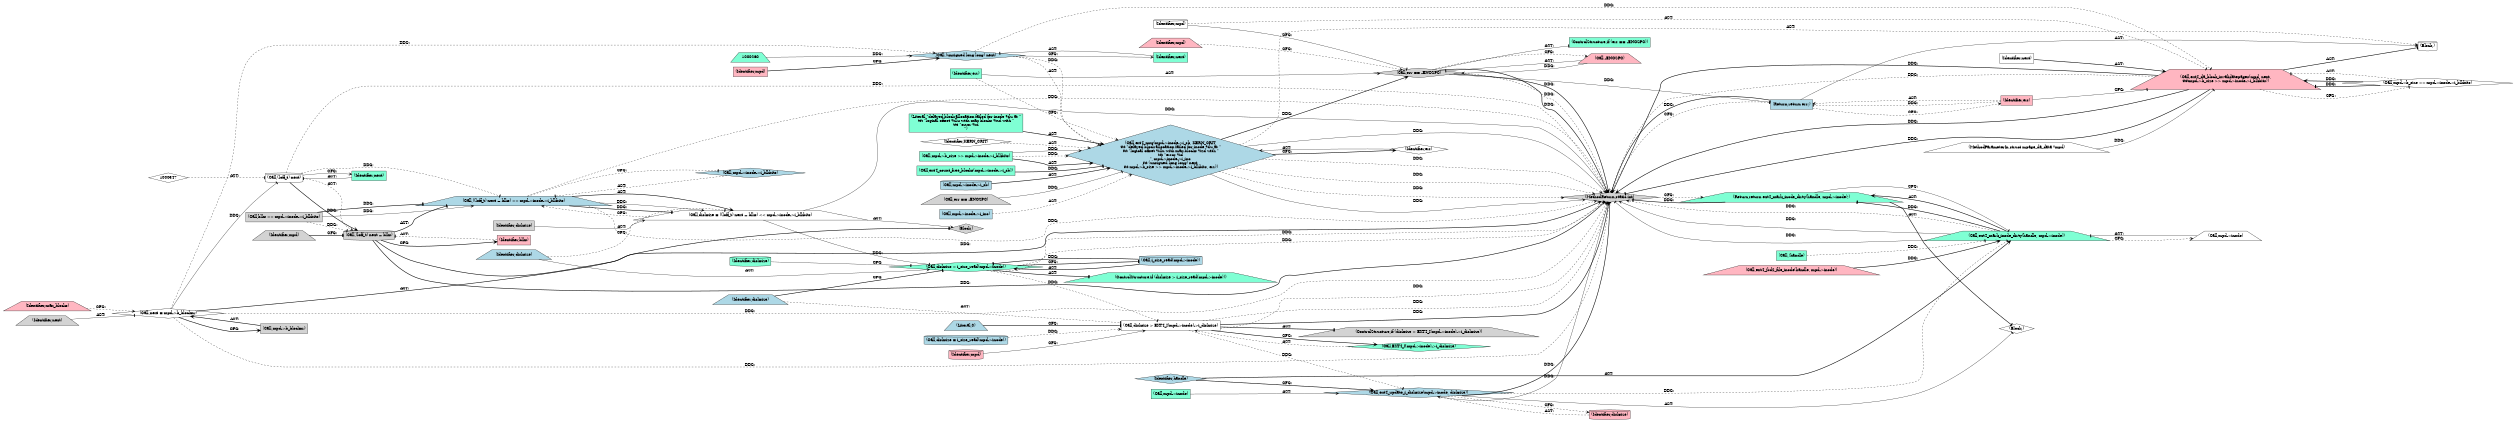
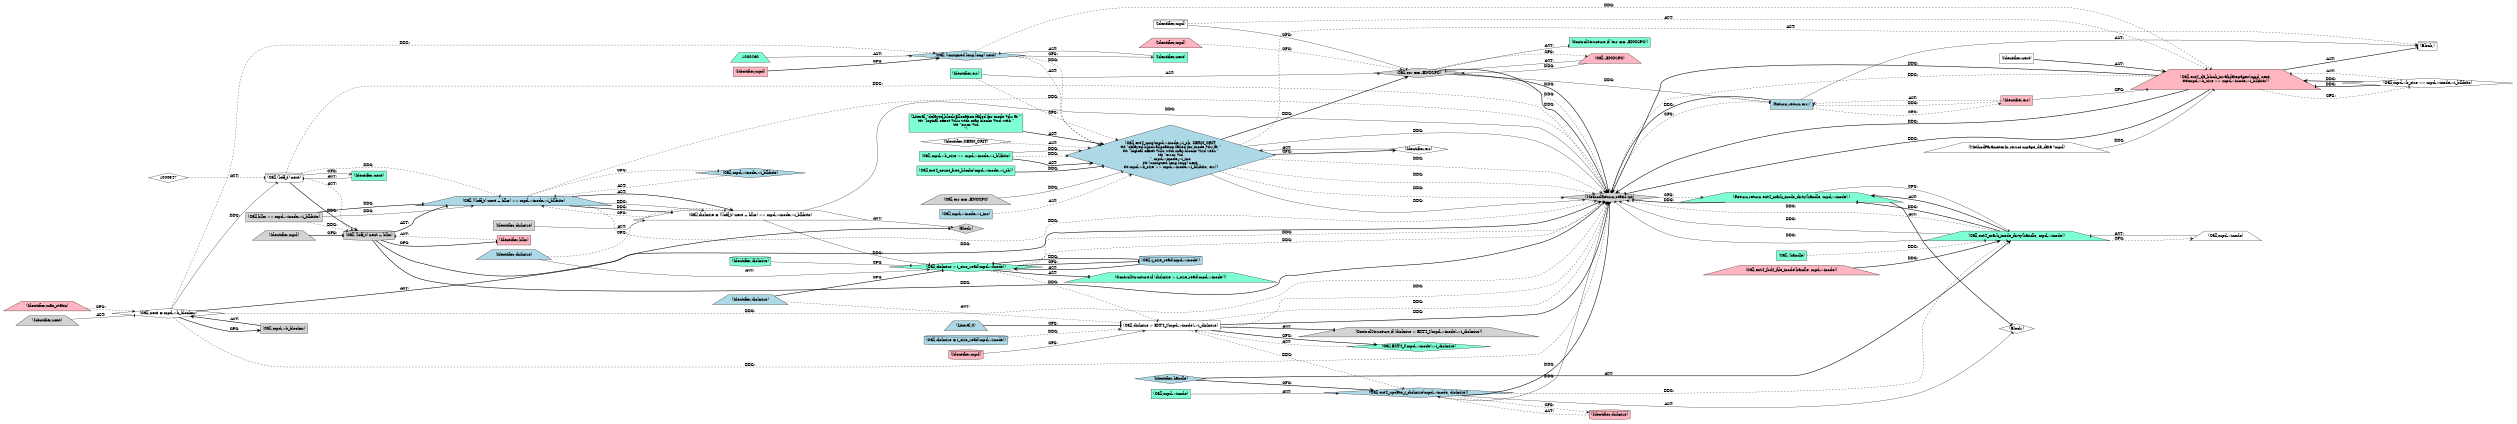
edge "1000260" -> "(Call,(unsigned long long) next)": label "DDG: " -> "AST: "
node "(Call,mpd->inode->i_sb)": removed
edge "(Call,(loff_t) next + blks)" -> "(Identifier,blks)": arrowhead vee -> tee
node "(Identifier,max_blocks)": label "(Identifier,max_blocks)" -> "(Identifier,max_static)"
